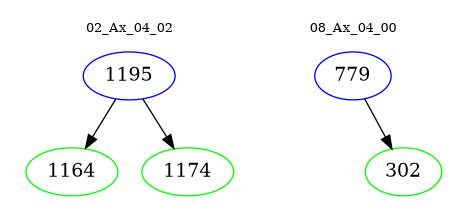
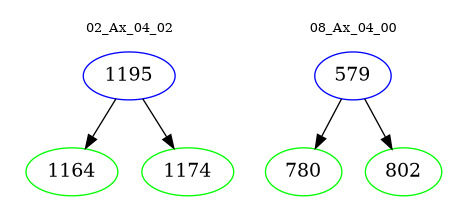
node "779": label "779" -> "579"
node "780": added
node "302": label "302" -> "802"
